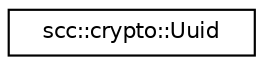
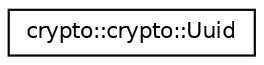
node "scc::crypto::Uuid": label "scc::crypto::Uuid" -> "crypto::crypto::Uuid"
